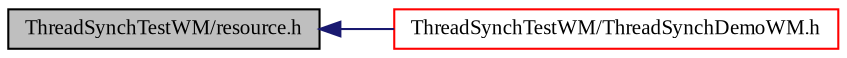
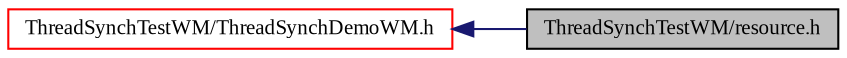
edge "ThreadSynchTestWM/ThreadSynchDemoWM.h" -> "ThreadSynchTestWM/resource.h": reversed
